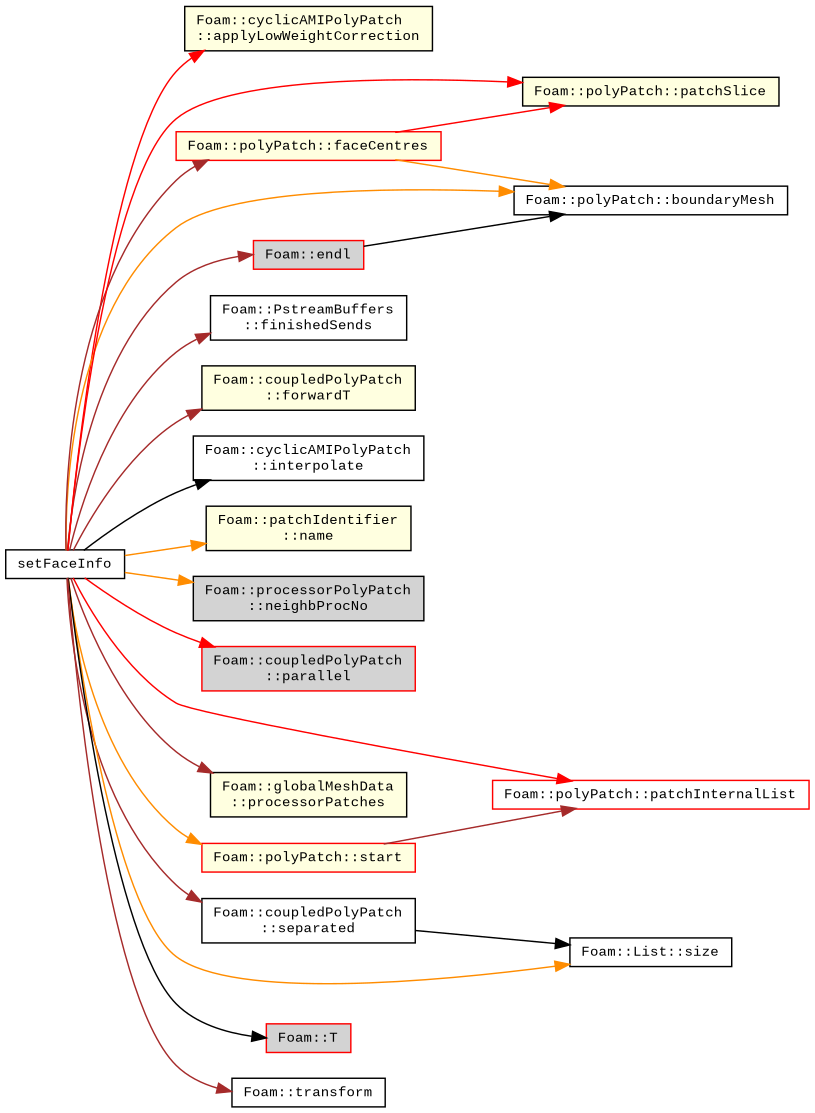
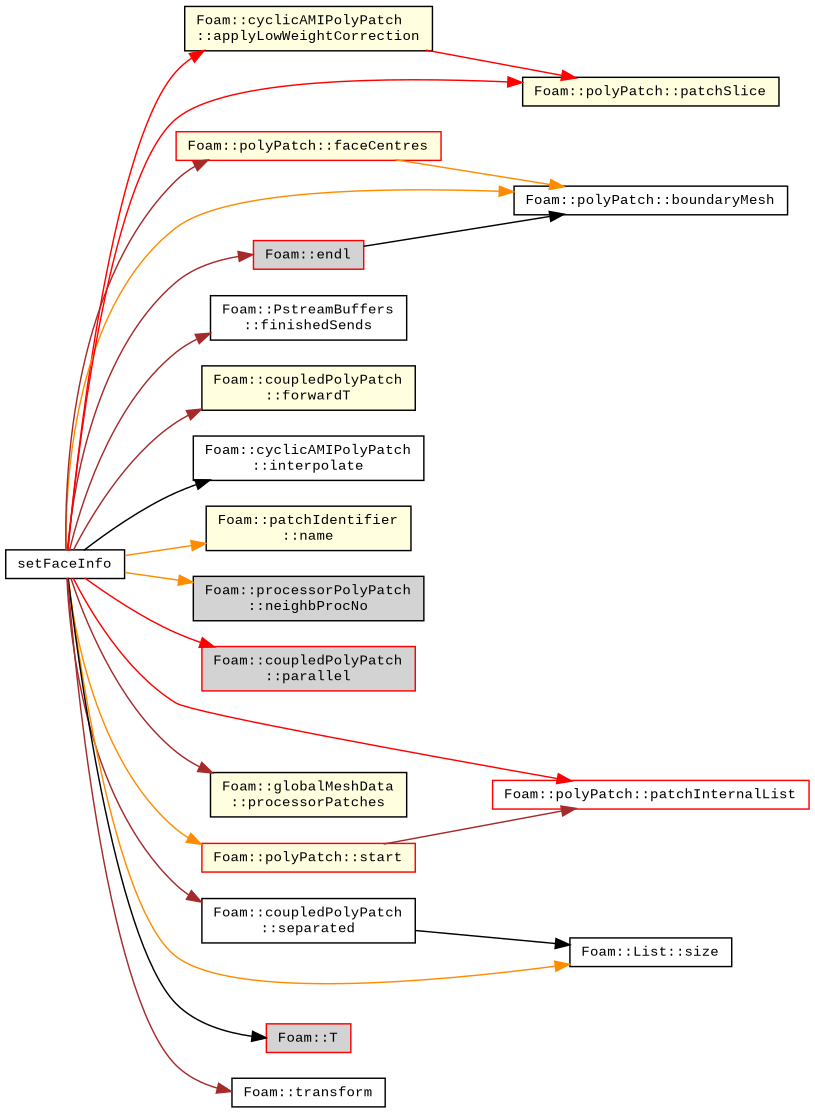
edge "Foam::polyPatch::faceCentres" -> "Foam::polyPatch::patchSlice": now "Foam::cyclicAMIPolyPatch ::applyLowWeightCorrection" -> "Foam::polyPatch::patchSlice"
